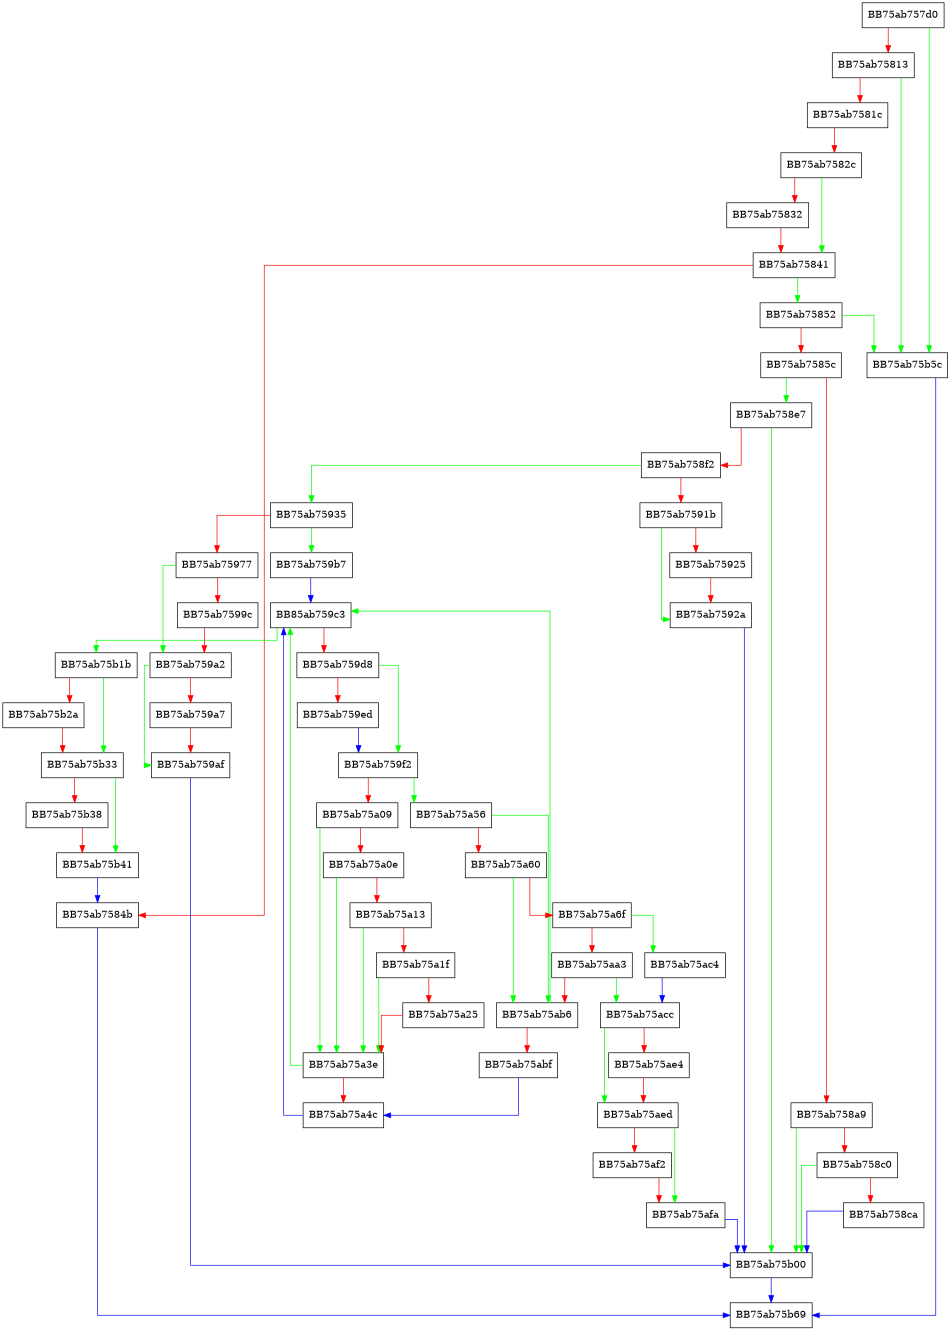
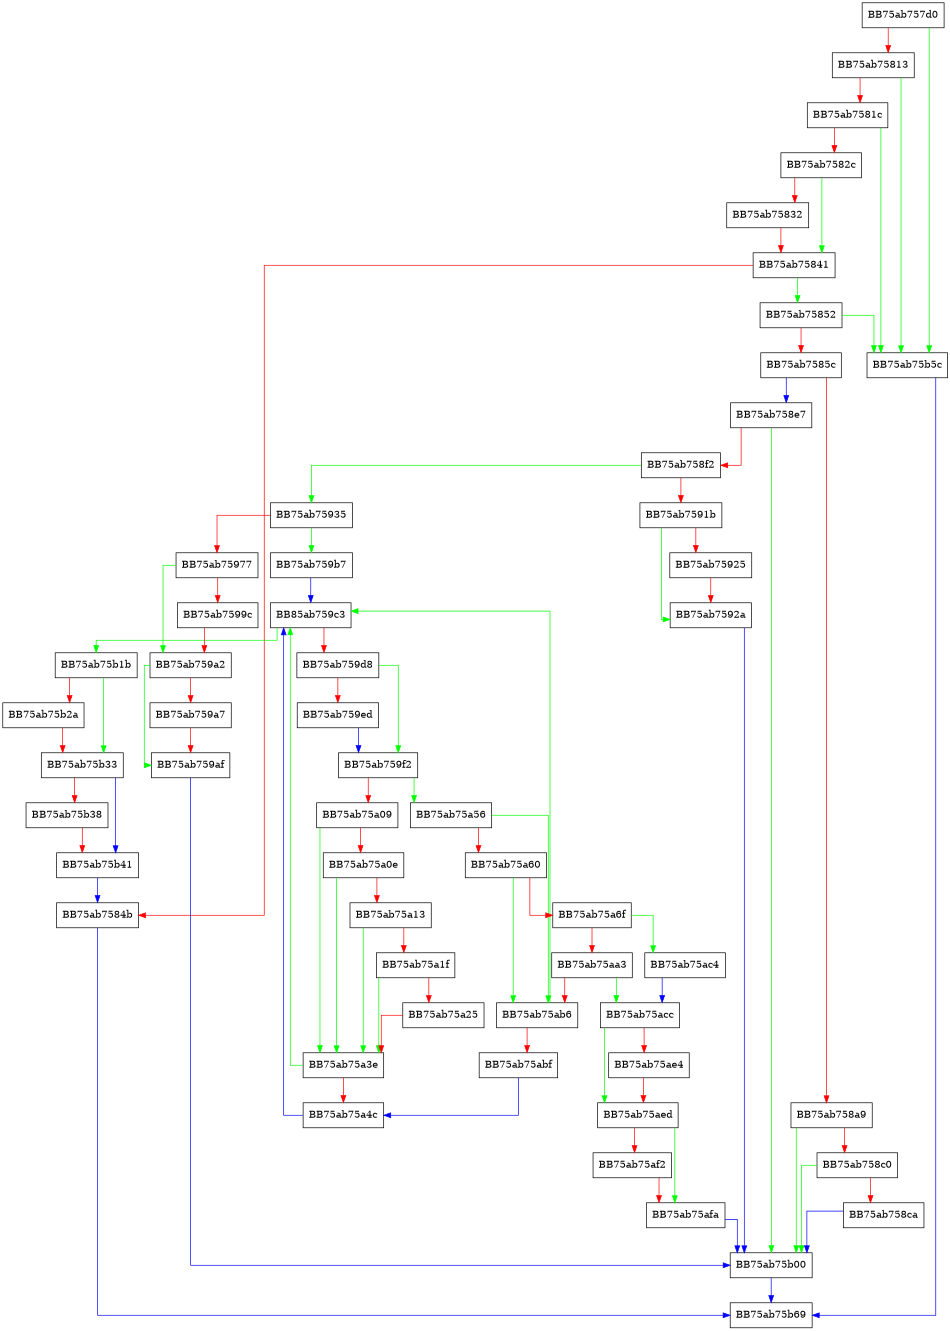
edge "BB75ab7581c" -> "BB75ab75b5c": added
edge "BB75ab7585c" -> "BB75ab758e7": color green -> blue
edge "BB75ab75b33" -> "BB75ab75b41": color green -> blue
